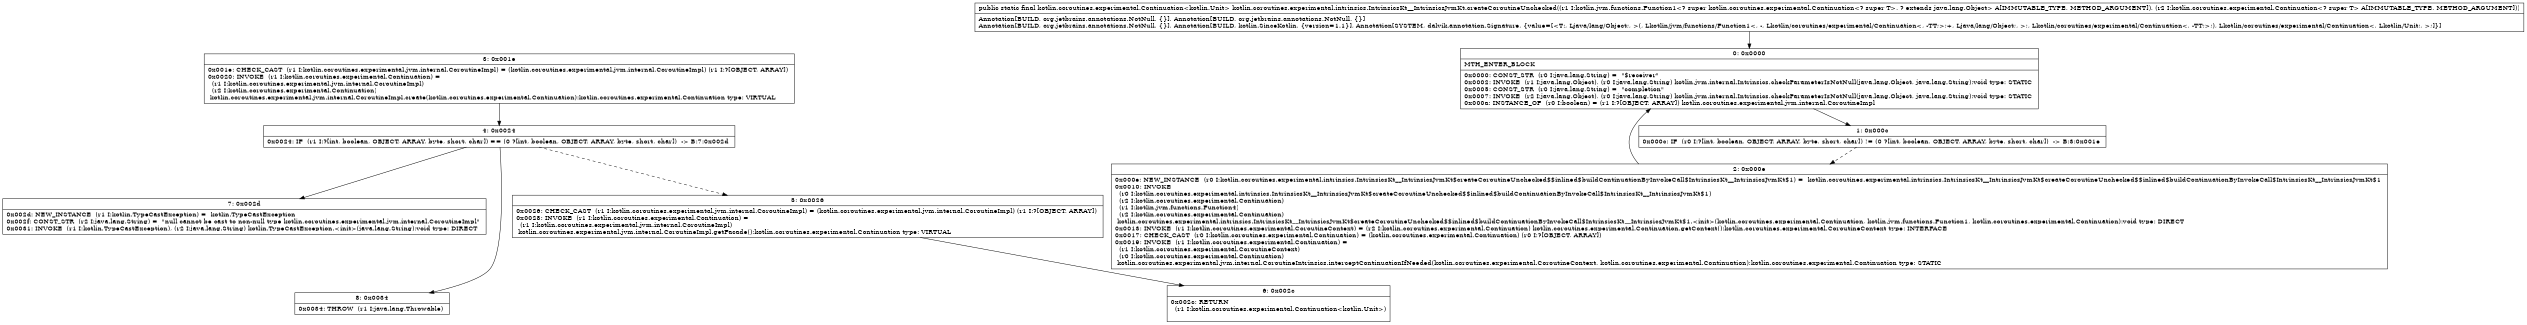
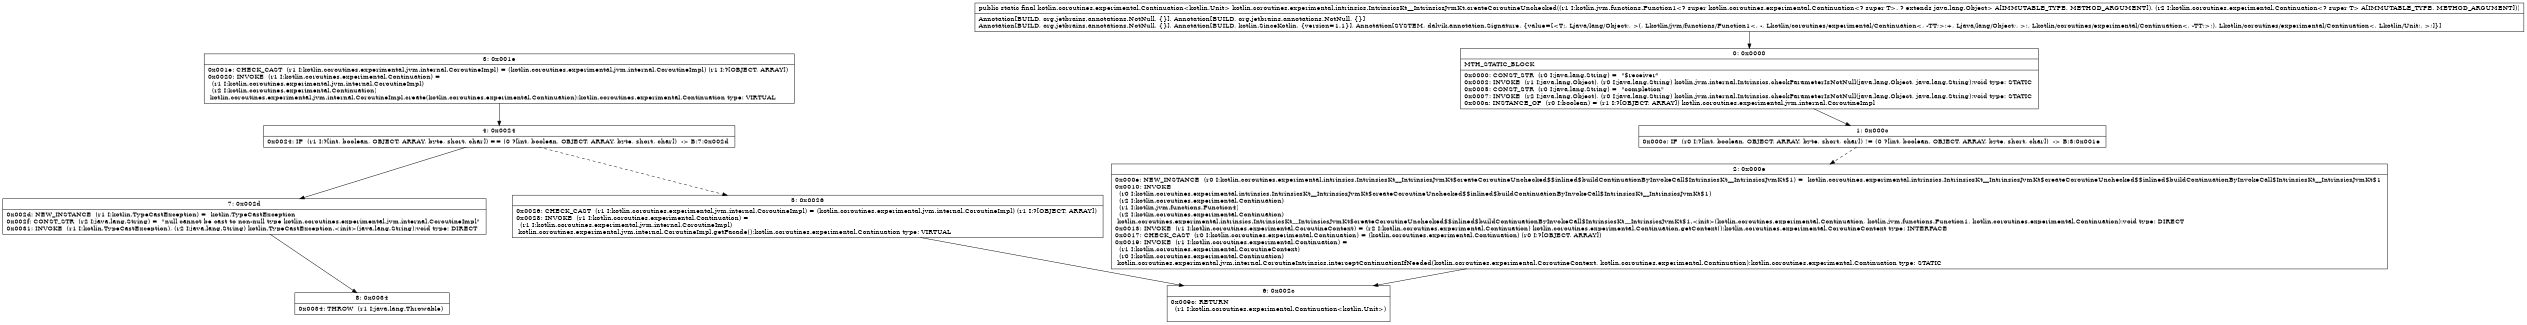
node "0: 0x0000": text "MTH_ENTER_BLOCK" -> "MTH_STATIC_BLOCK"
edge "2: 0x000e" -> "0: 0x0000": now "2: 0x000e" -> "6: 0x002c"
edge "4: 0x0024" -> "8: 0x0034": now "7: 0x002d" -> "8: 0x0034"
node "6: 0x002c": text "0x002c: RETURN" -> "0x009c: RETURN"
